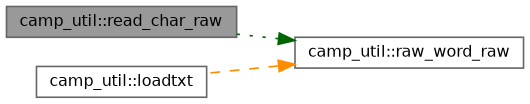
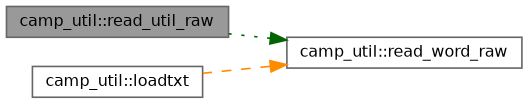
node "camp_util::read_char_raw": label "camp_util::read_char_raw" -> "camp_util::read_util_raw"
node "camp_util::raw_word_raw": label "camp_util::raw_word_raw" -> "camp_util::read_word_raw"
